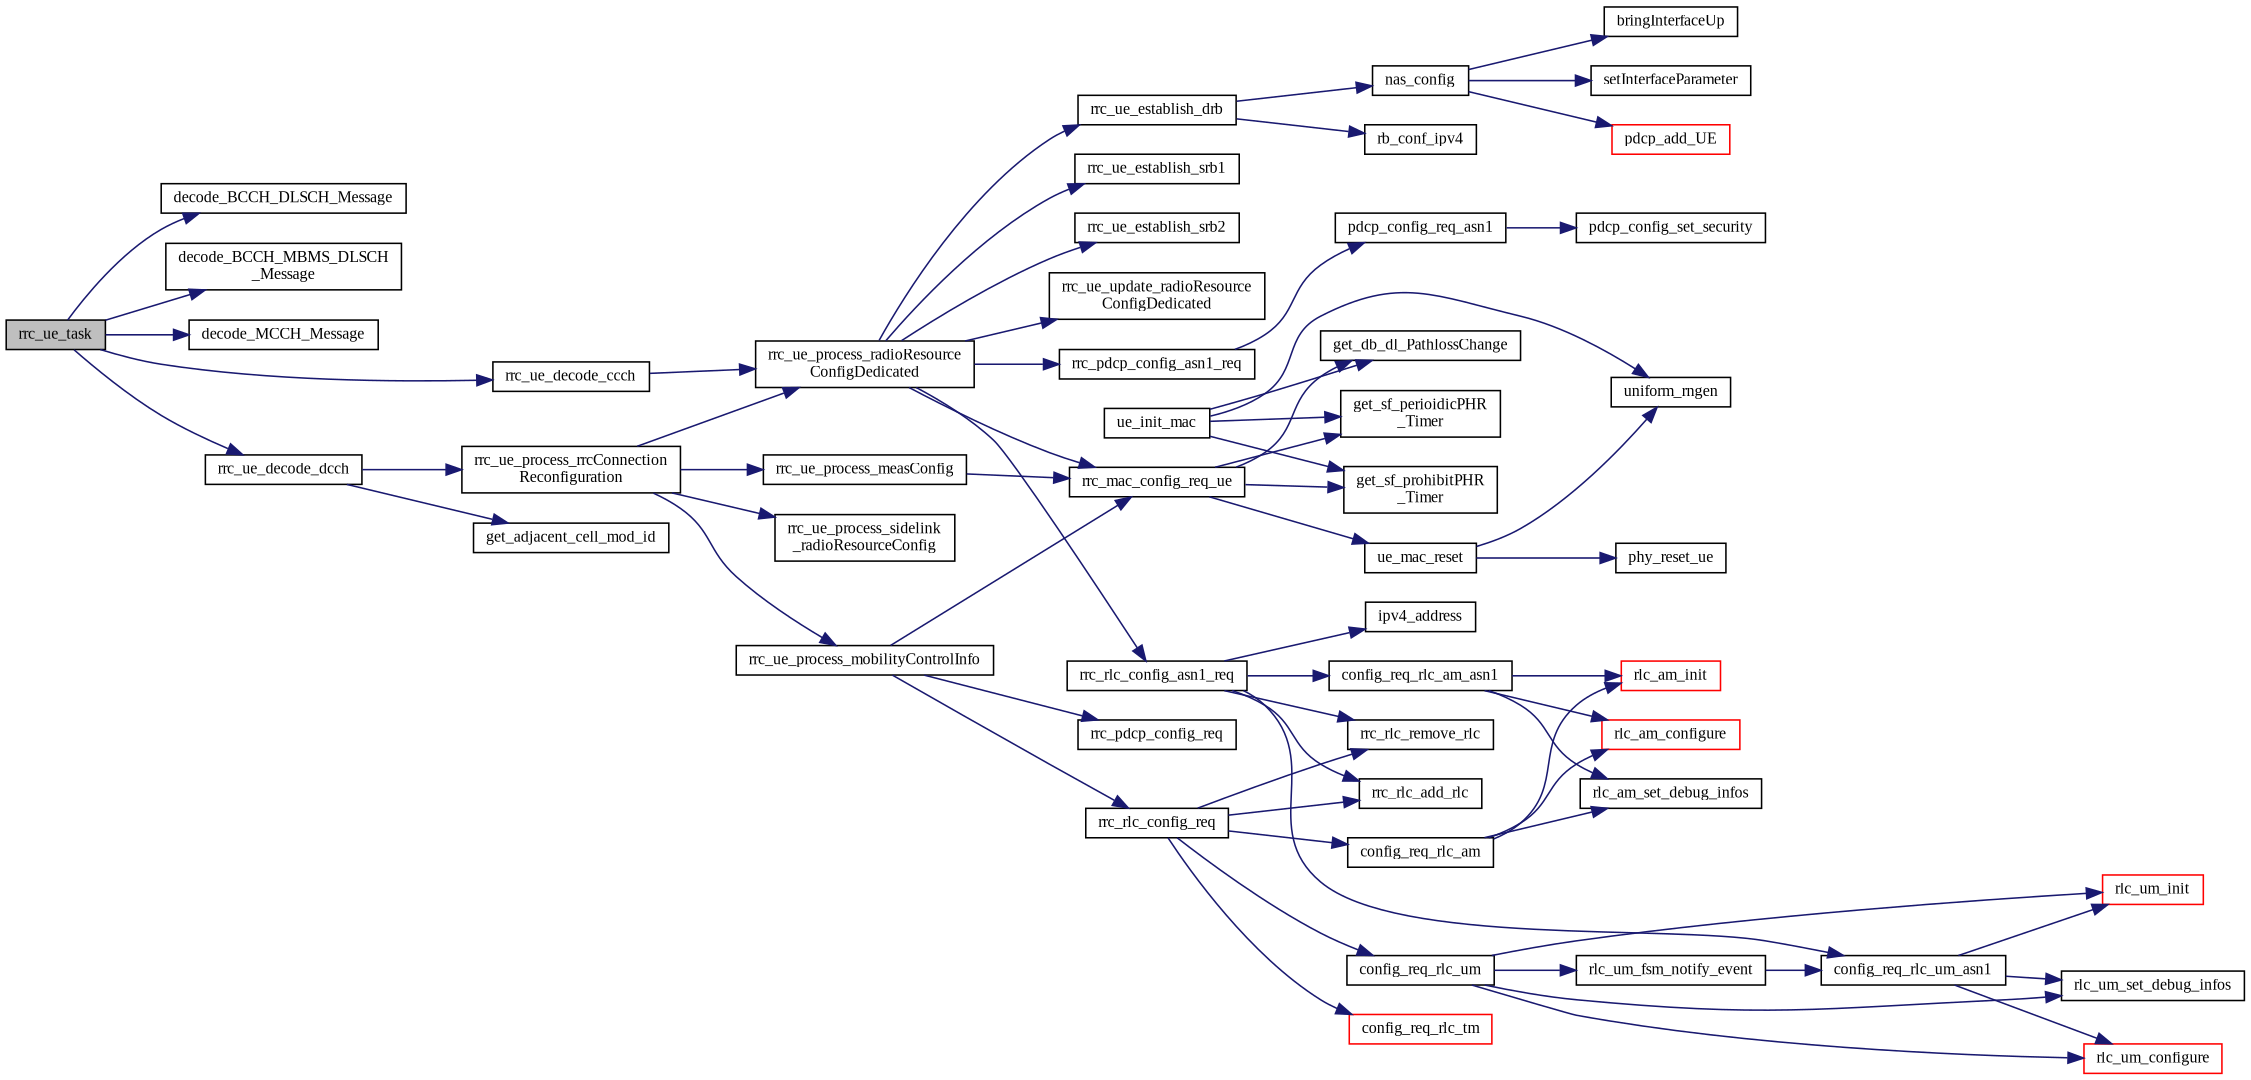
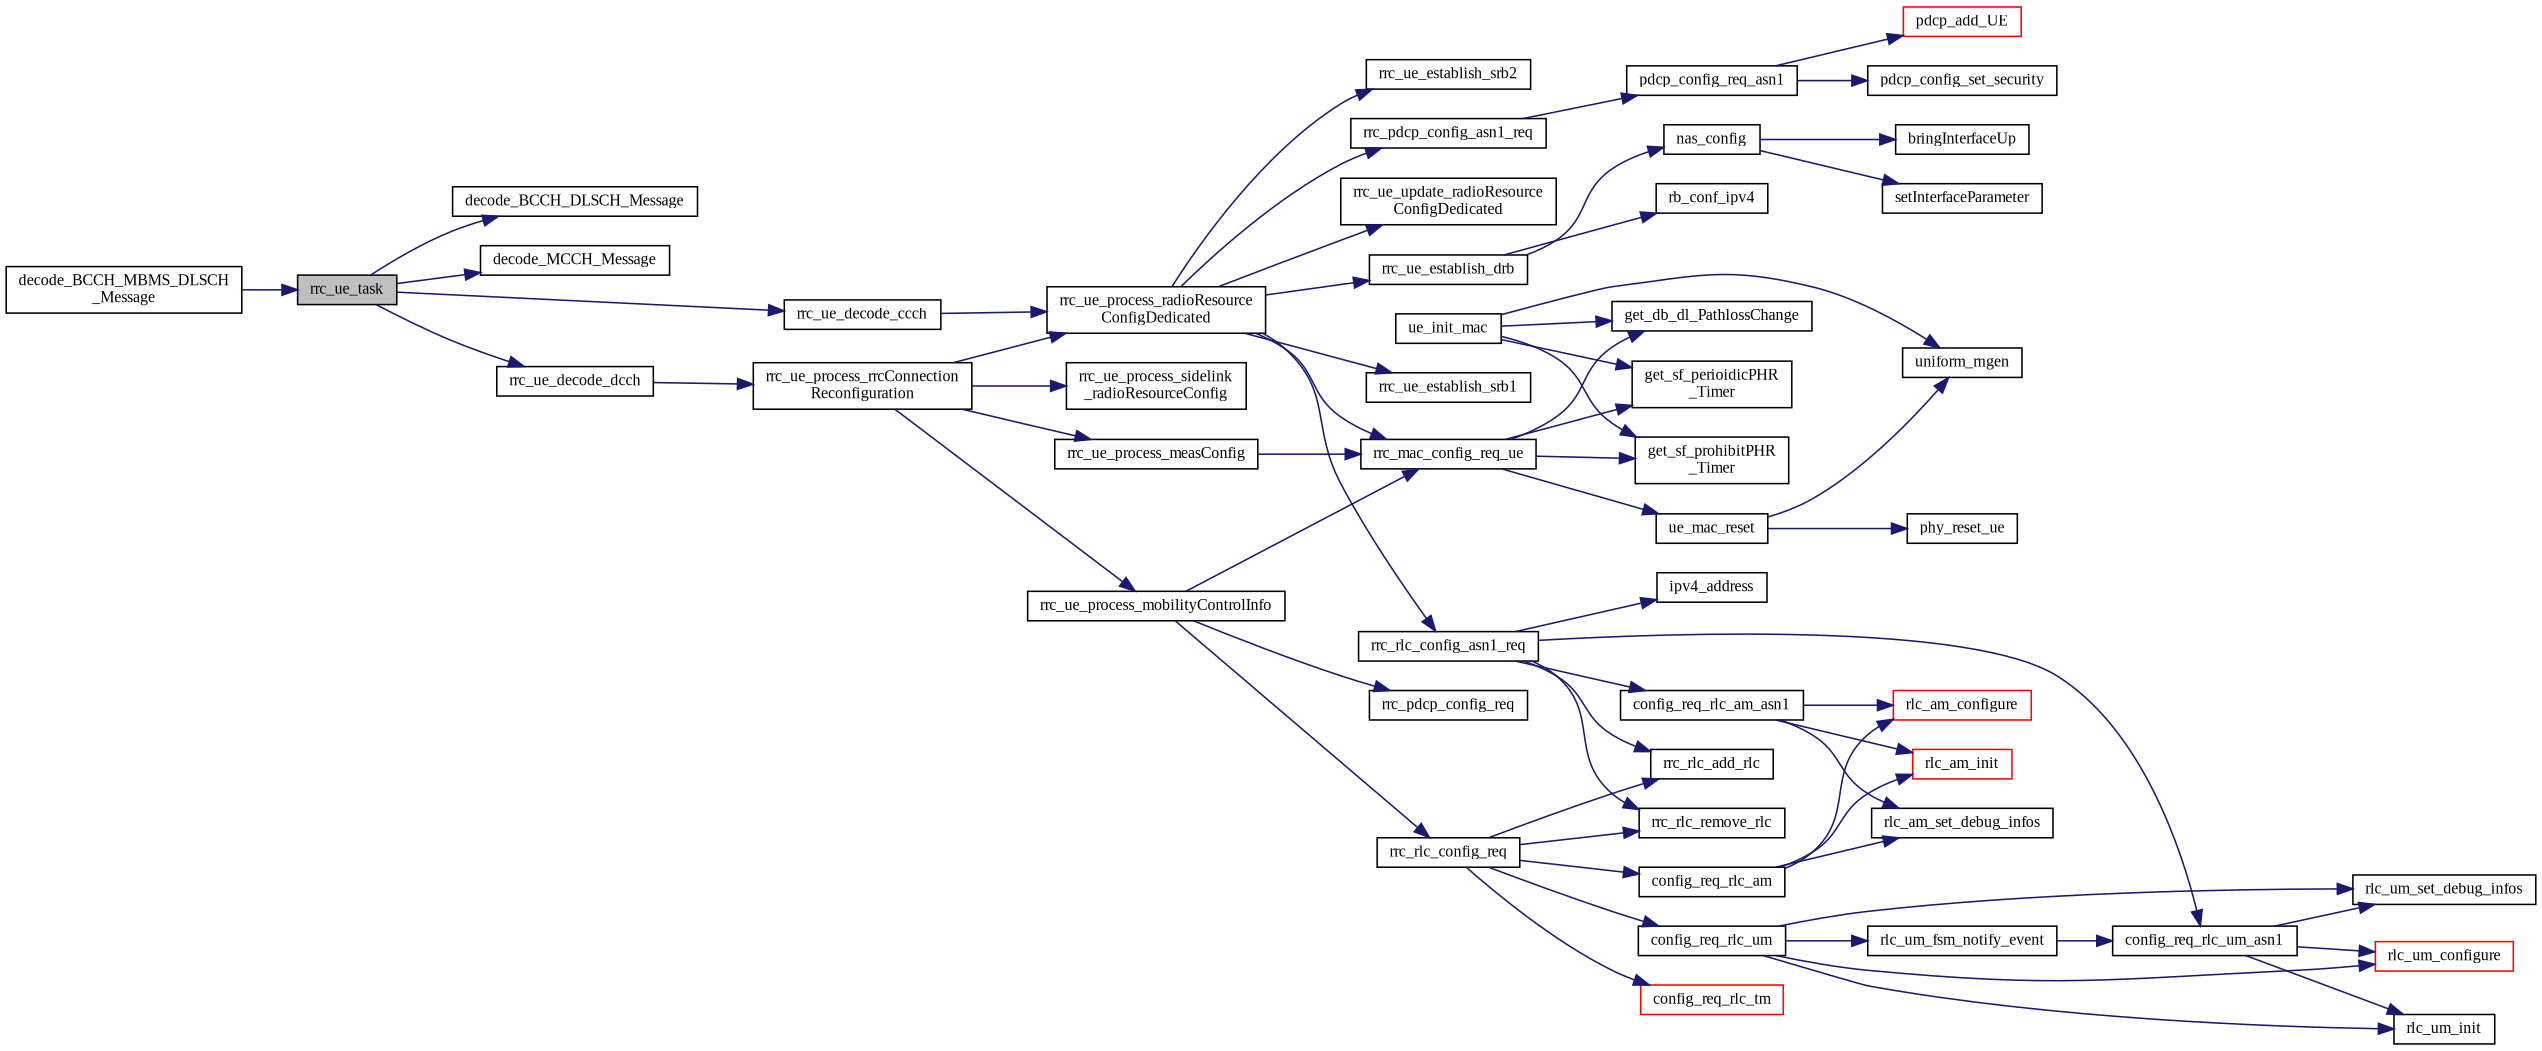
edge "nas_config" -> "pdcp_add_UE": now "pdcp_config_req_asn1" -> "pdcp_add_UE"
edge "rrc_ue_task" -> "decode_BCCH_MBMS_DLSCH _Message": reversed
node "get_adjacent_cell_mod_id": removed
node "rlc_um_init": color red -> black
